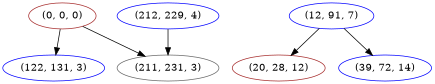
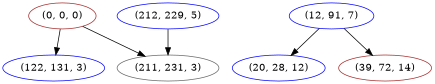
node "(212, 229, 4)": label "(212, 229, 4)" -> "(212, 229, 5)"
node "(20, 28, 12)": color brown -> blue
node "(39, 72, 14)": color blue -> brown
